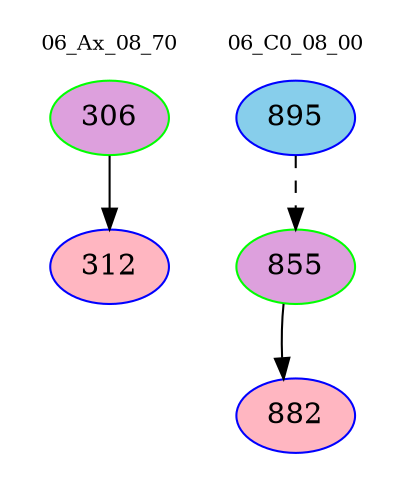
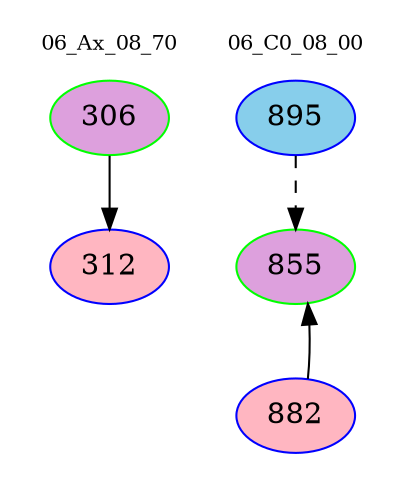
edge "855" -> "882": reversed
